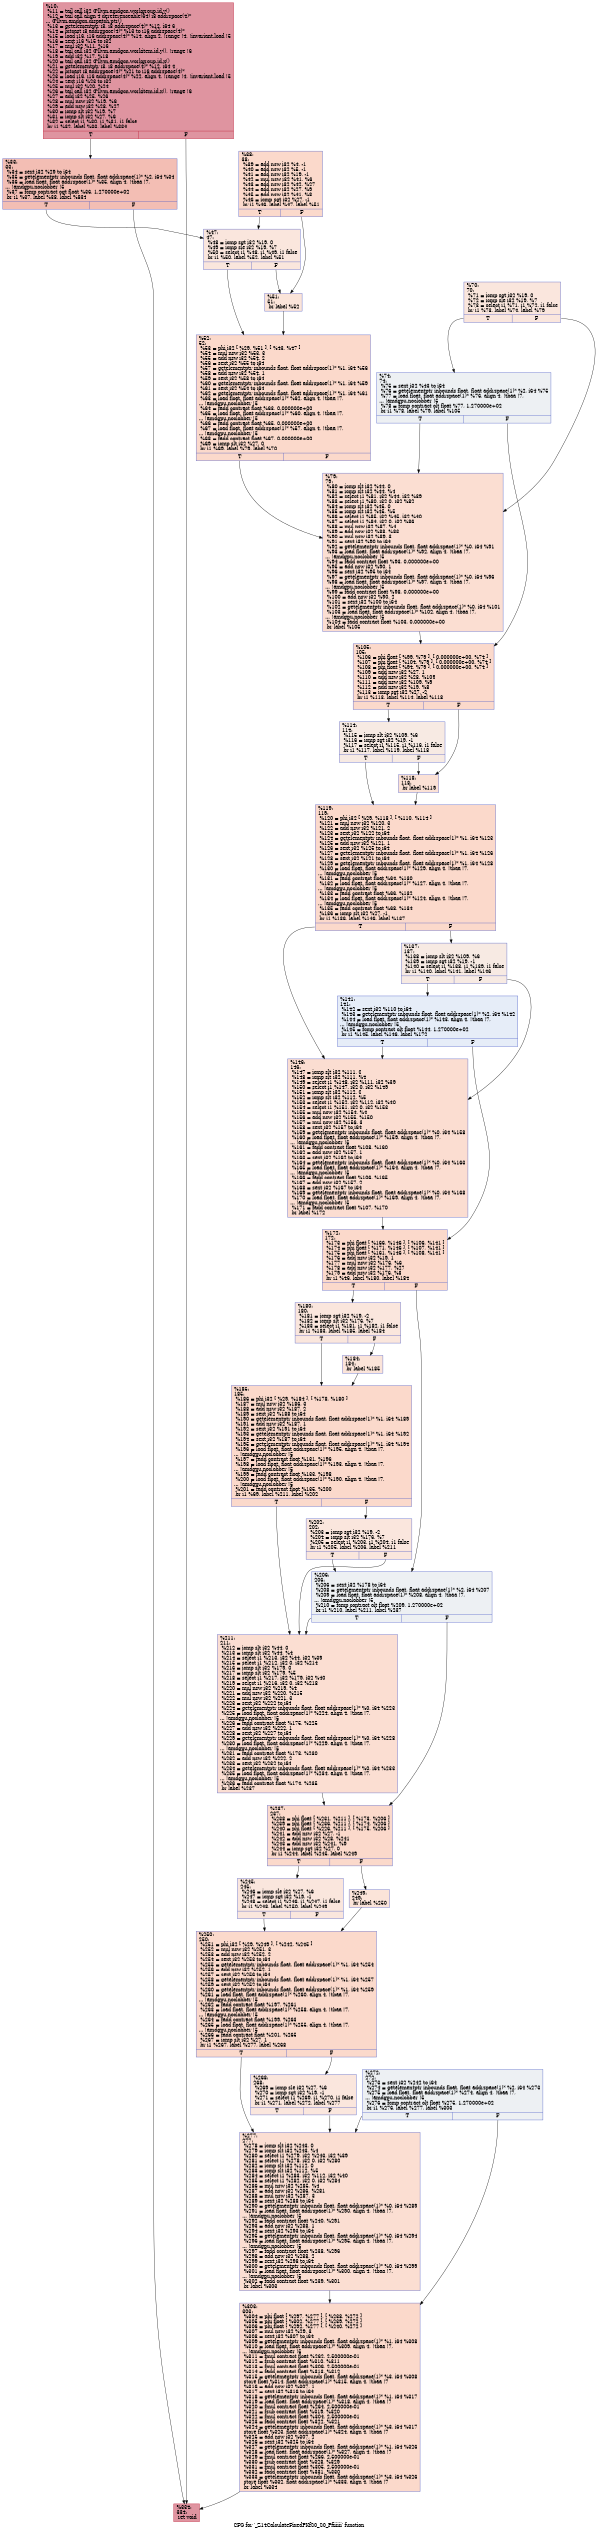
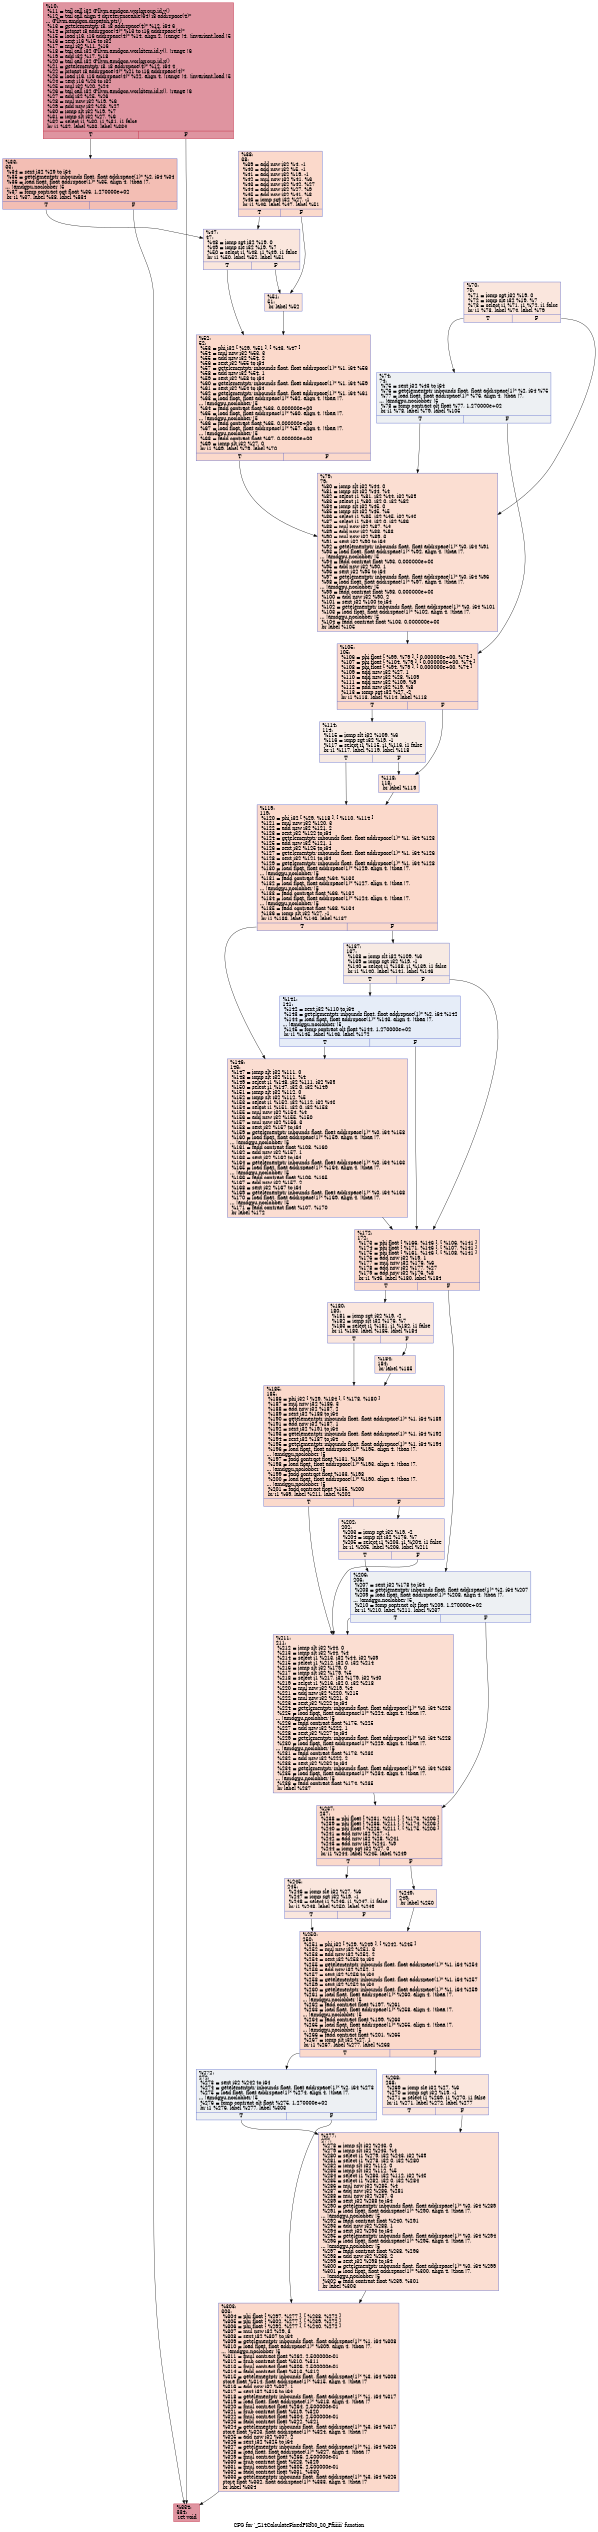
edge "%137:" -> "%146:": now "%137:" -> "%172:"
node "%206:": text "%206 = sext i32 %178 to i64" -> "%207 = sext i32 %178 to i64"
edge "%250:" -> "%277:": now "%250:" -> "%272:"
